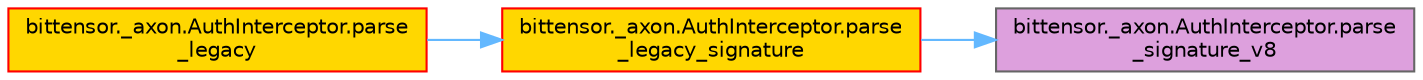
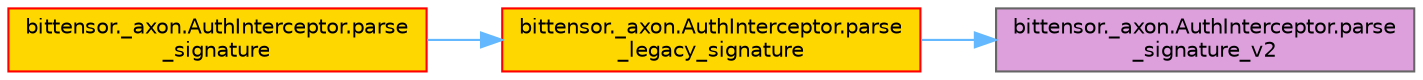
node "bittensor._axon.AuthInterceptor.parse _legacy": label "bittensor._axon.AuthInterceptor.parse _legacy" -> "bittensor._axon.AuthInterceptor.parse _signature"
node "bittensor._axon.AuthInterceptor.parse _signature_v8": label "bittensor._axon.AuthInterceptor.parse _signature_v8" -> "bittensor._axon.AuthInterceptor.parse _signature_v2"
